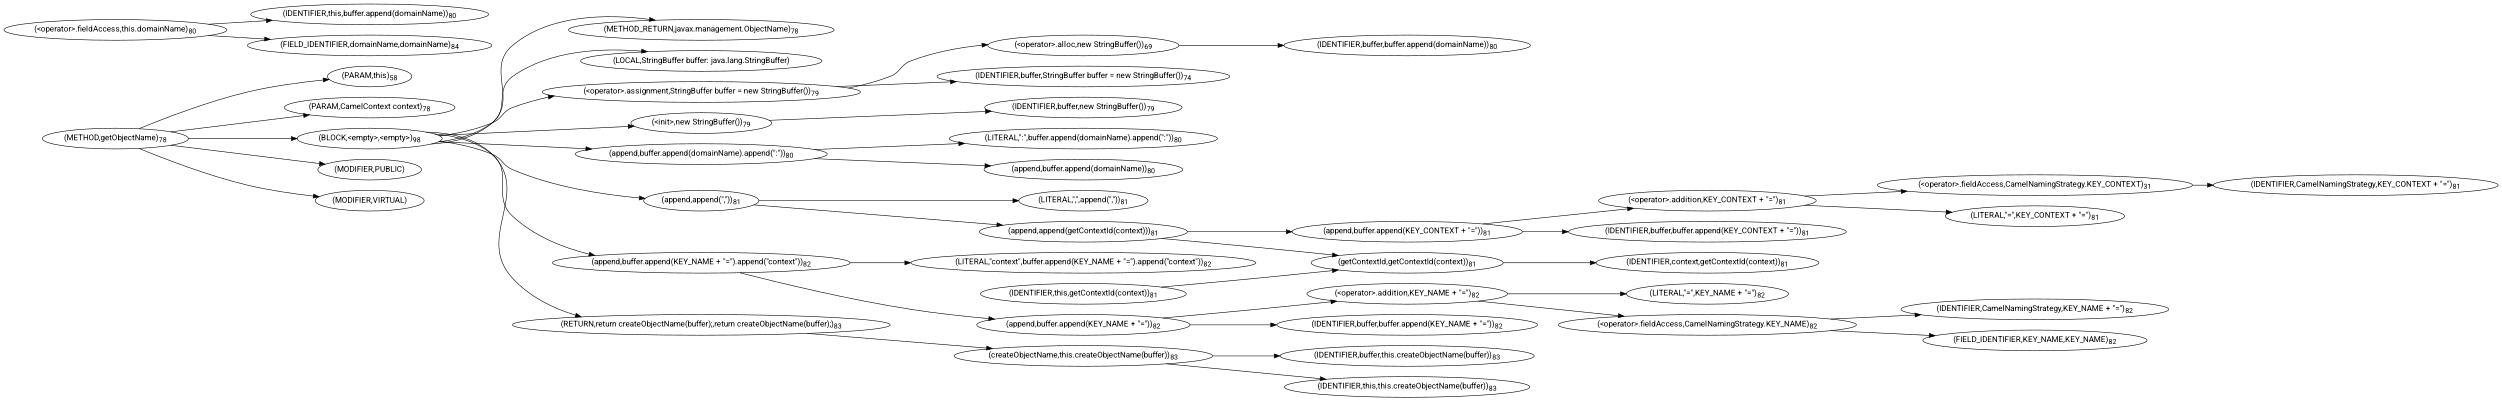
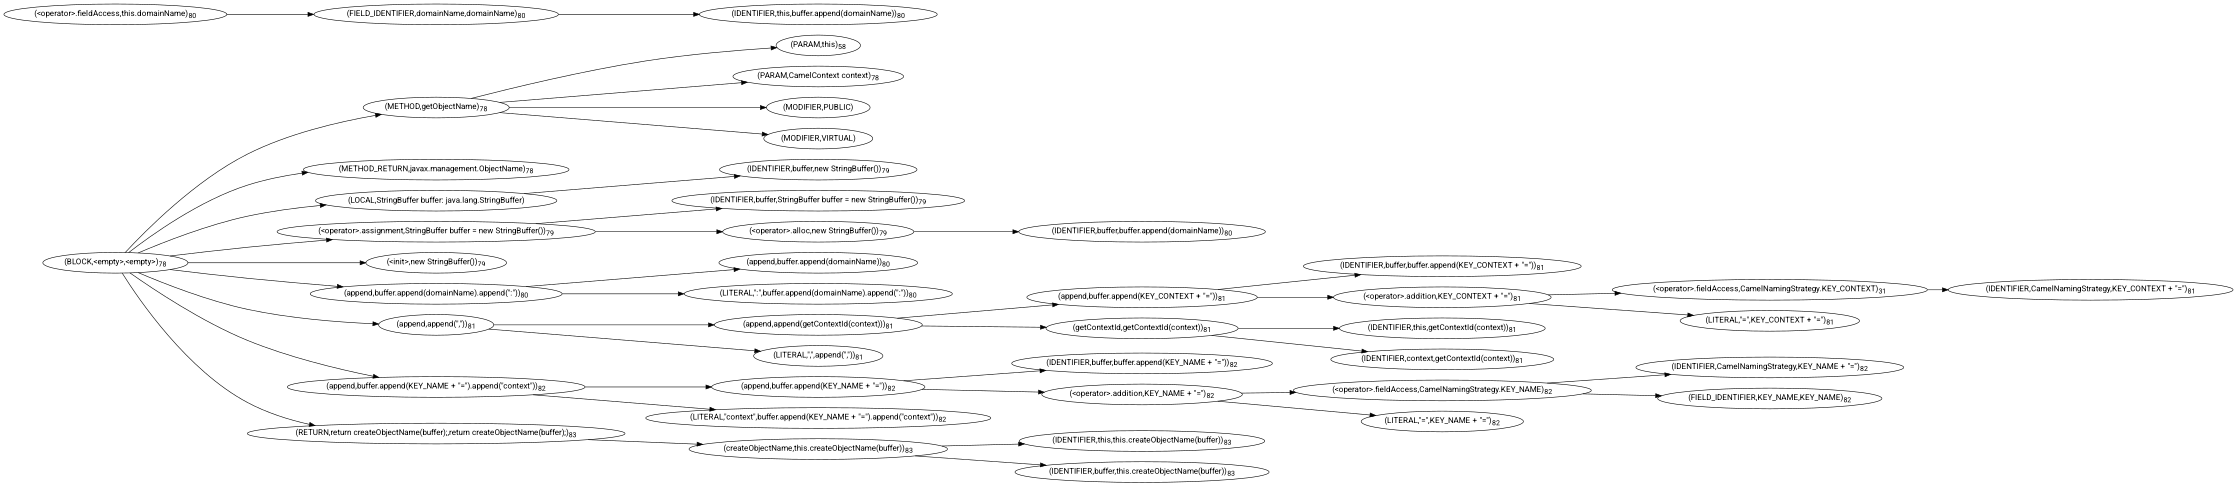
edge "(<operator>.fieldAccess,this.domainName)" -> "(IDENTIFIER,this,buffer.append(domainName))": now "(FIELD_IDENTIFIER,domainName,domainName)" -> "(IDENTIFIER,this,buffer.append(domainName))"
node "(FIELD_IDENTIFIER,domainName,domainName)": text "84" -> "80"
node "(<operator>.alloc,new StringBuffer())": text "69" -> "79"
node "(IDENTIFIER,buffer,StringBuffer buffer = new StringBuffer())": text "74" -> "79"
edge "(<init>,new StringBuffer())" -> "(IDENTIFIER,buffer,new StringBuffer())": now "(LOCAL,StringBuffer buffer: java.lang.StringBuffer)" -> "(IDENTIFIER,buffer,new StringBuffer())"
node "(BLOCK,<empty>,<empty>)": text "98" -> "78"
edge "(METHOD,getObjectName)" -> "(BLOCK,<empty>,<empty>)": reversed
edge "(IDENTIFIER,this,getContextId(context))" -> "(getContextId,getContextId(context))": reversed
